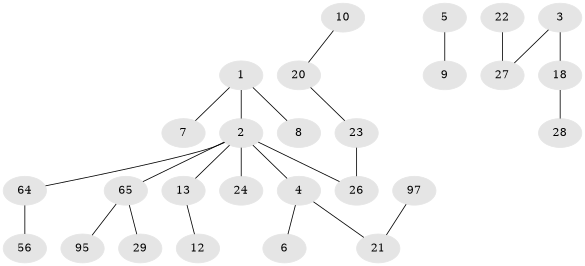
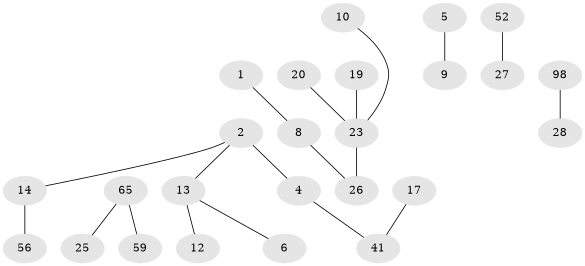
node "22": label "22" -> "52"
node "3": removed
edge "10" -- "20": now "10" -- "23"
node "19": added
node "18": label "18" -> "98"
edge "1" -- "2": removed
node "7": removed
edge "2" -- "65": removed
edge "2" -- "26": now "8" -- "26"
node "64": label "64" -> "14"
node "24": removed
node "97": label "97" -> "17"
edge "4" -- "6": now "13" -- "6"
node "95": label "95" -> "25"
node "29": label "29" -> "59"
node "21": label "21" -> "41"
